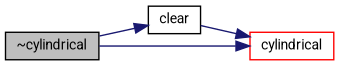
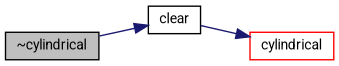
edge "~cylindrical" -> "cylindrical": removed
